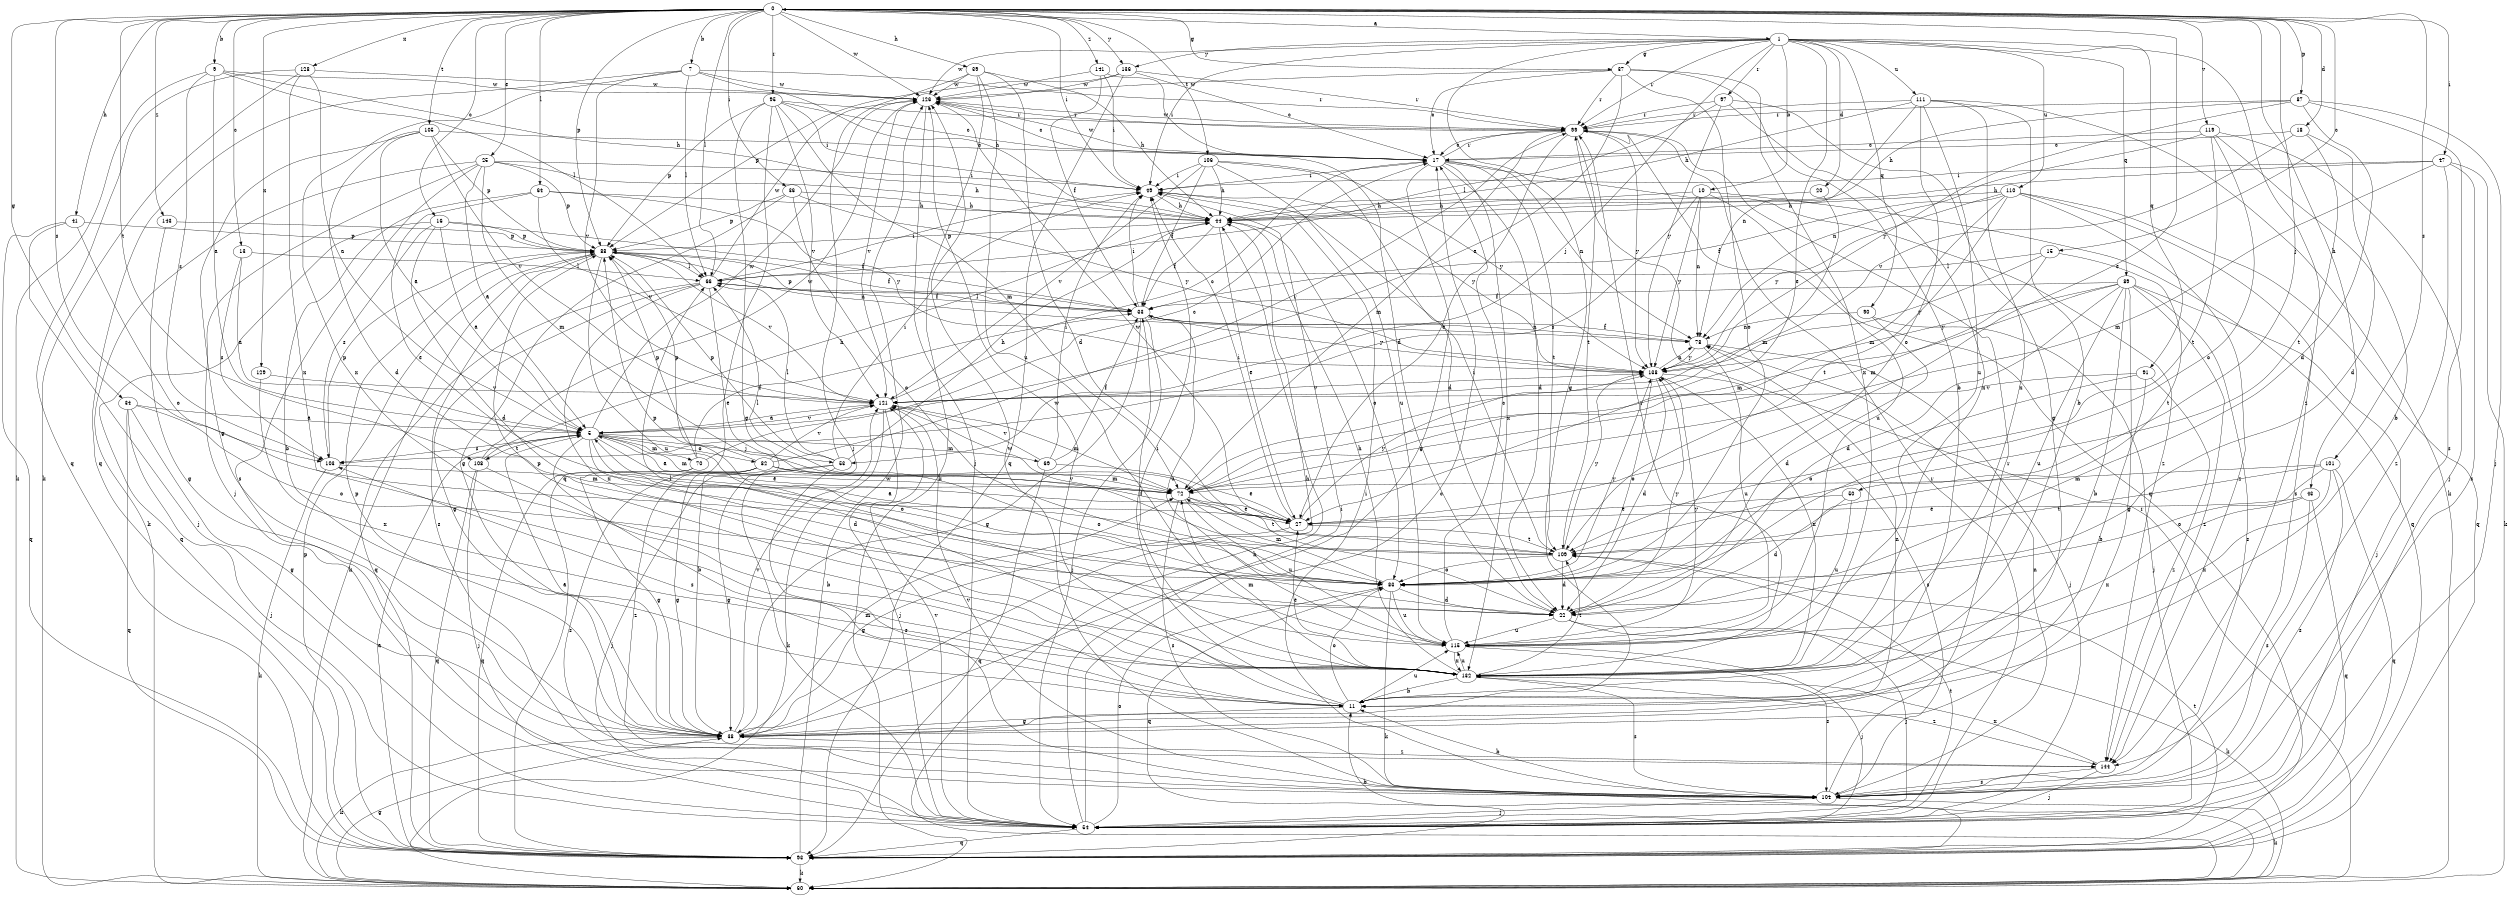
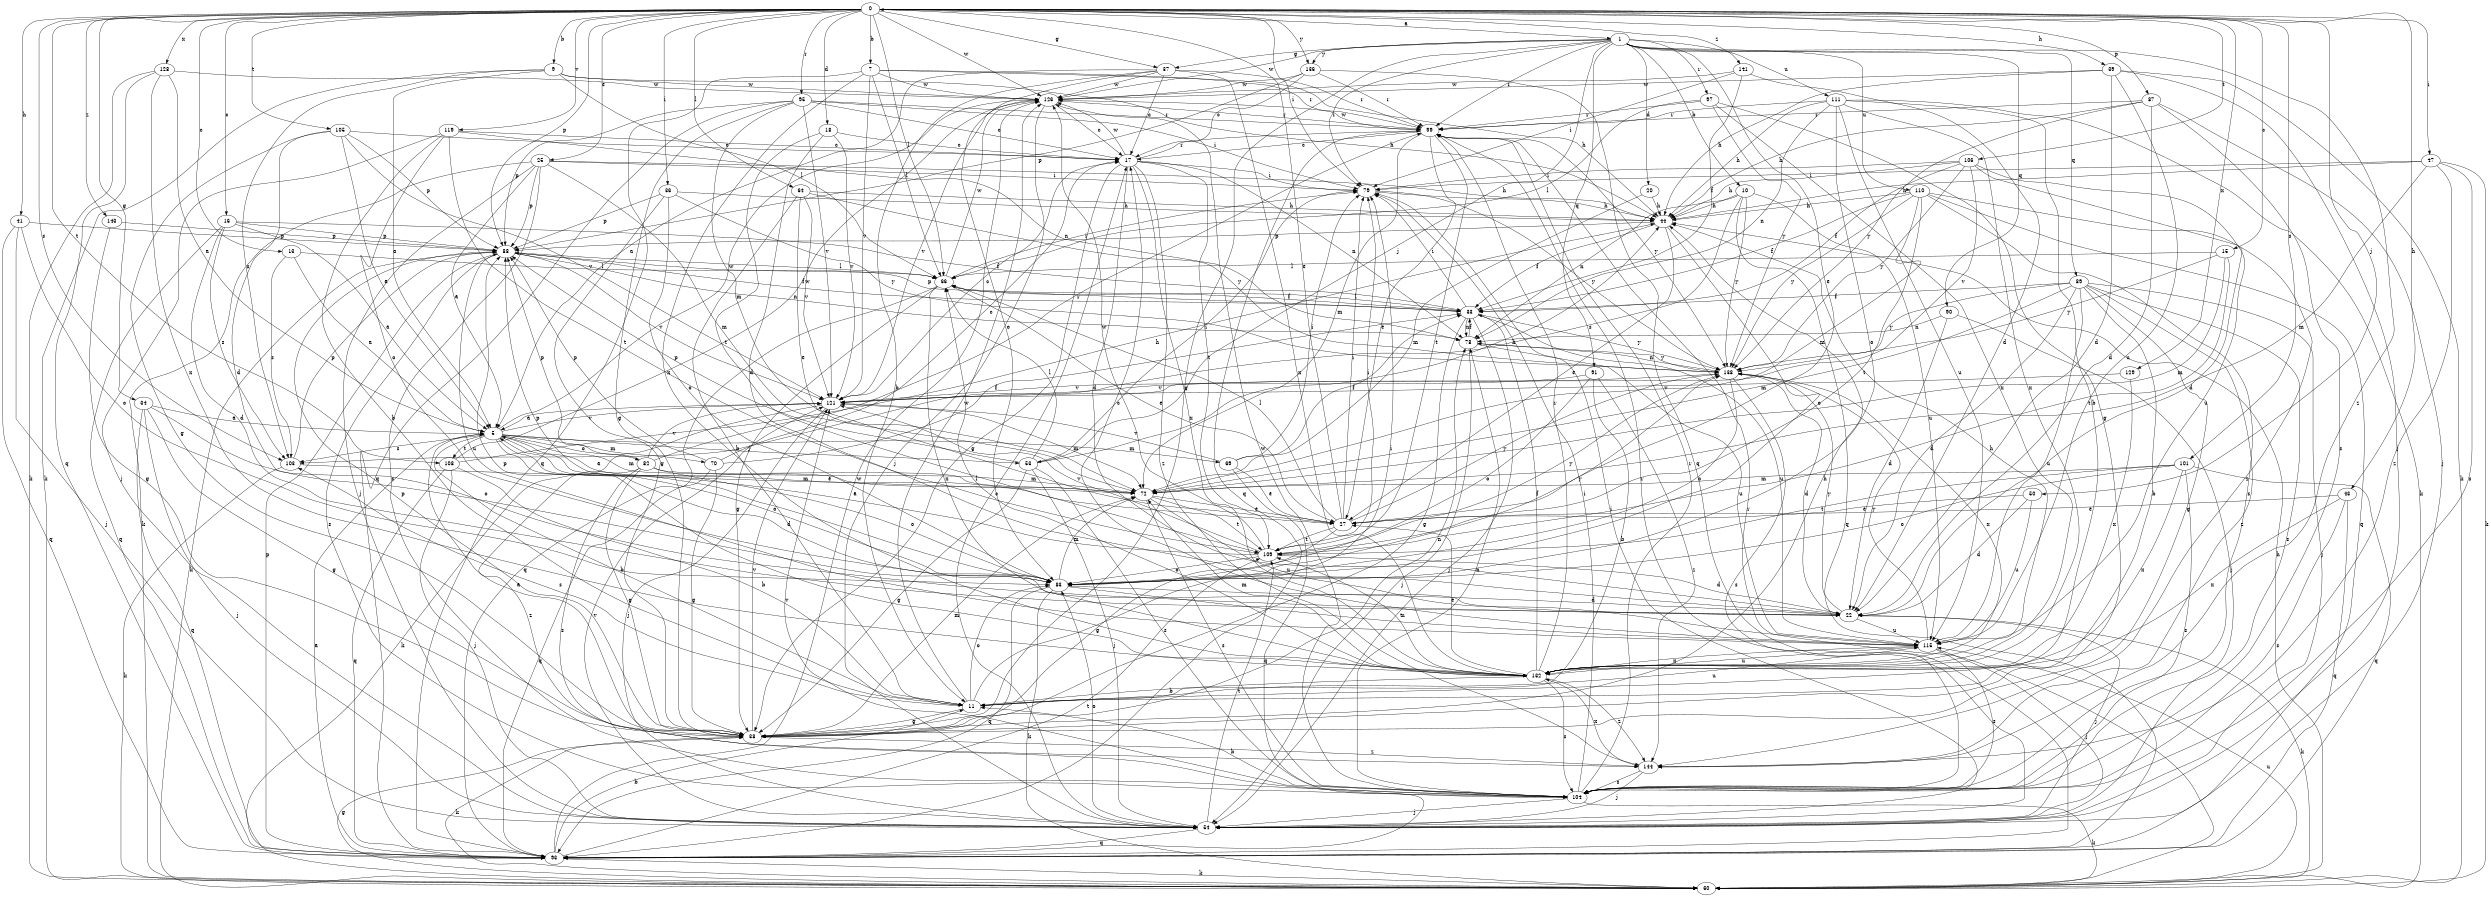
node "49": label "49" -> "79"
edge "60" -> "115": added, label "u"
